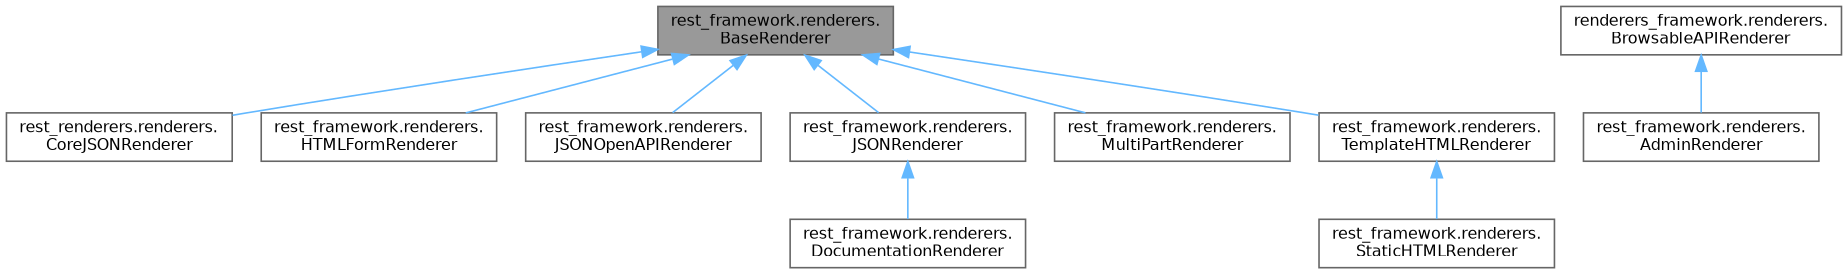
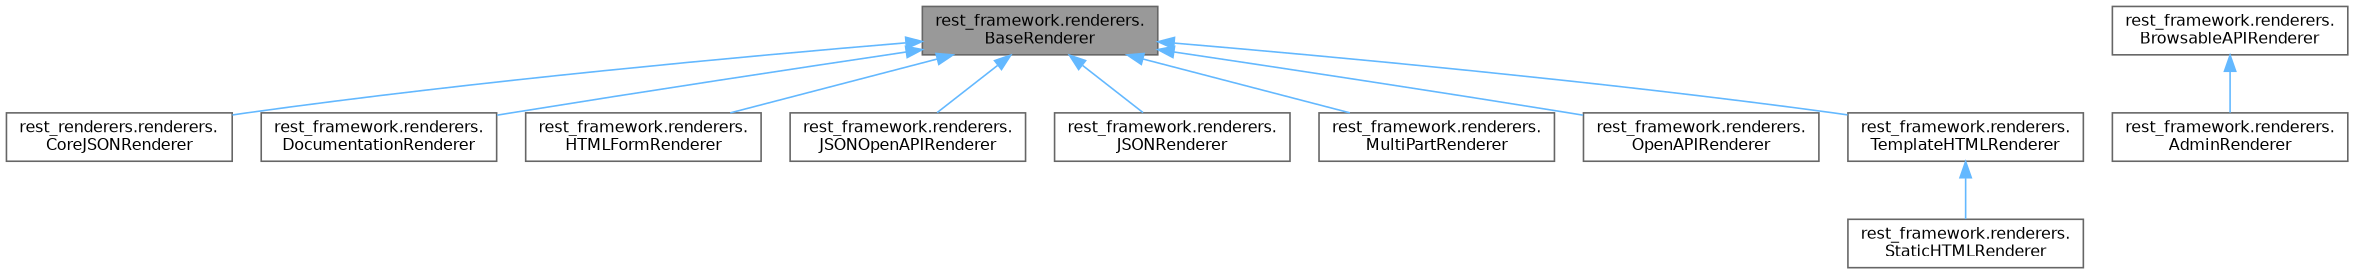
node "renderers_framework.renderers. BrowsableAPIRenderer": label "renderers_framework.renderers. BrowsableAPIRenderer" -> "rest_framework.renderers. BrowsableAPIRenderer"
node "rest_framework.renderers. OpenAPIRenderer": added
edge "rest_framework.renderers. DocumentationRenderer" -> "rest_framework.renderers. JSONRenderer": now "rest_framework.renderers. DocumentationRenderer" -> "rest_framework.renderers. BaseRenderer"
